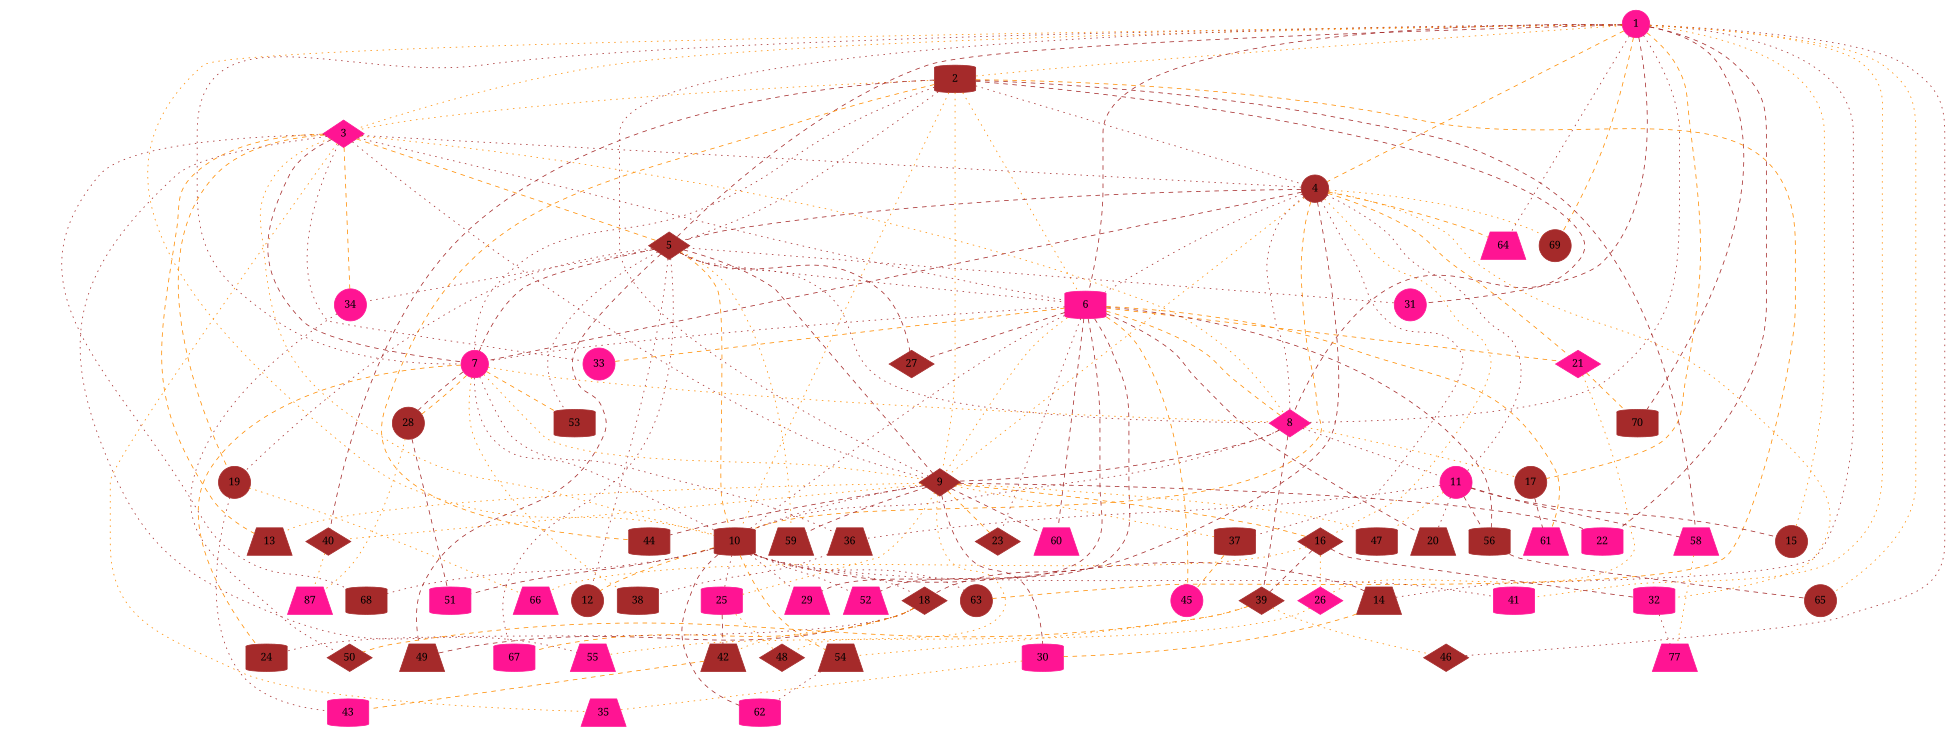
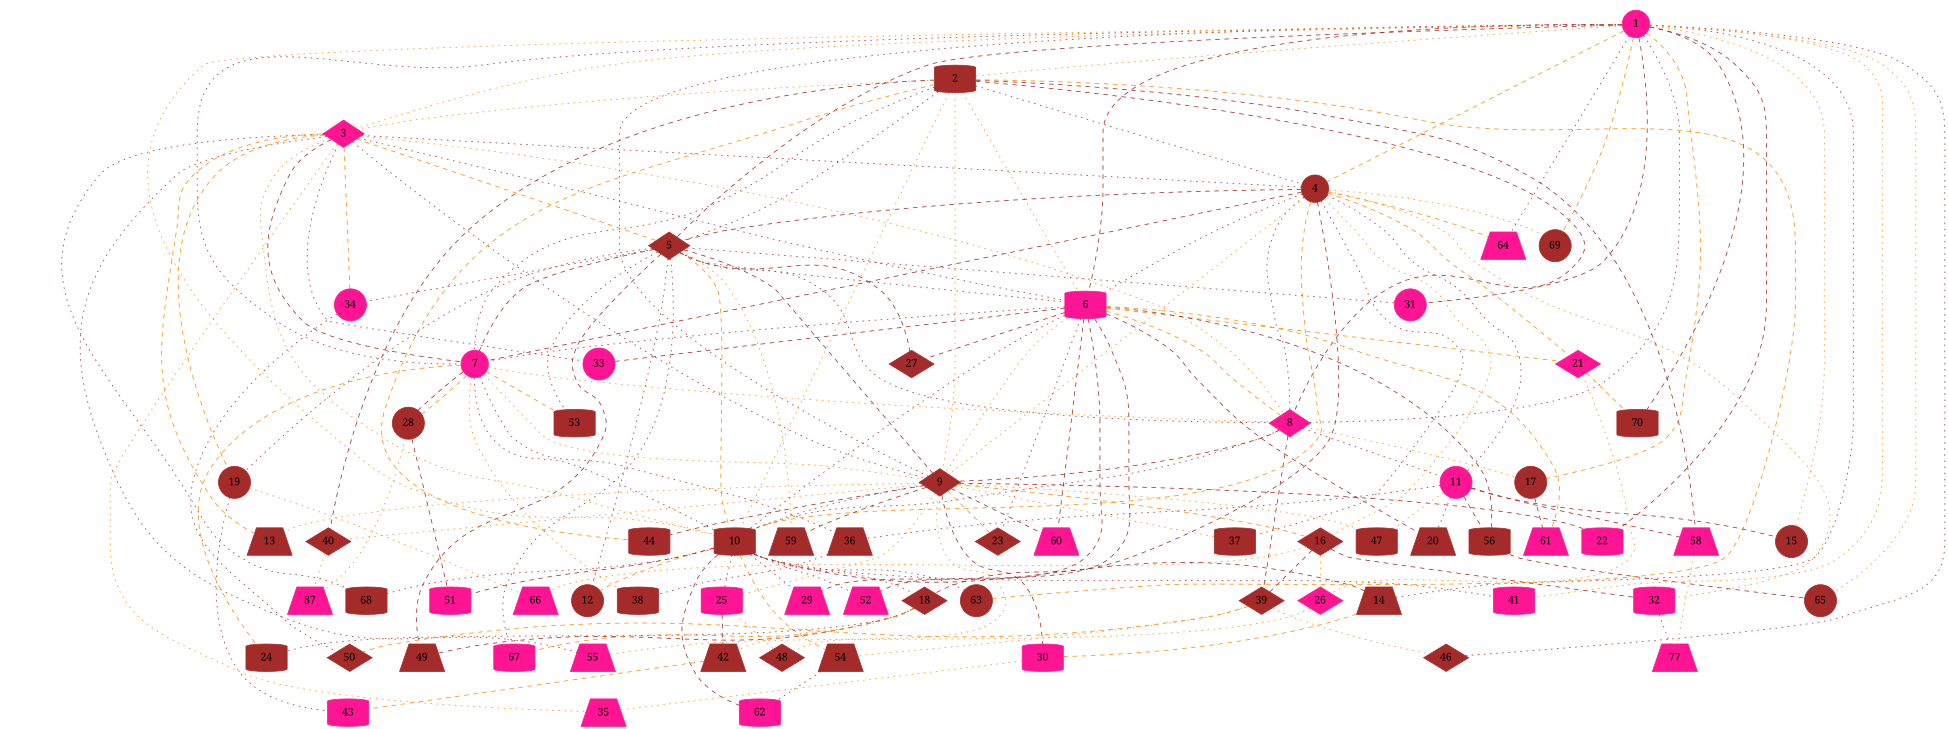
edge "6" -- "33": color darkorange -> brown
node "45": removed
